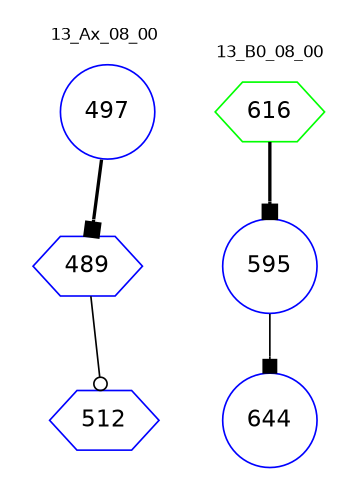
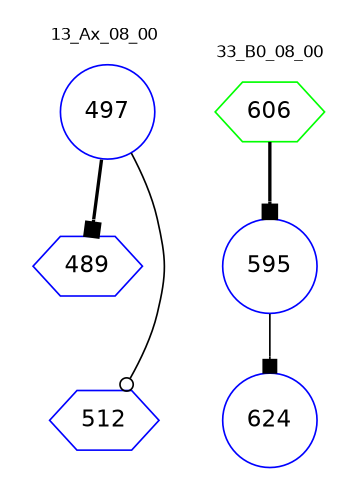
cluster "13_B0_08_00": label "13_B0_08_00" -> "33_B0_08_00"
node "616": label "616" -> "606"
edge "489" -> "512": now "497" -> "512"
node "644": label "644" -> "624"
